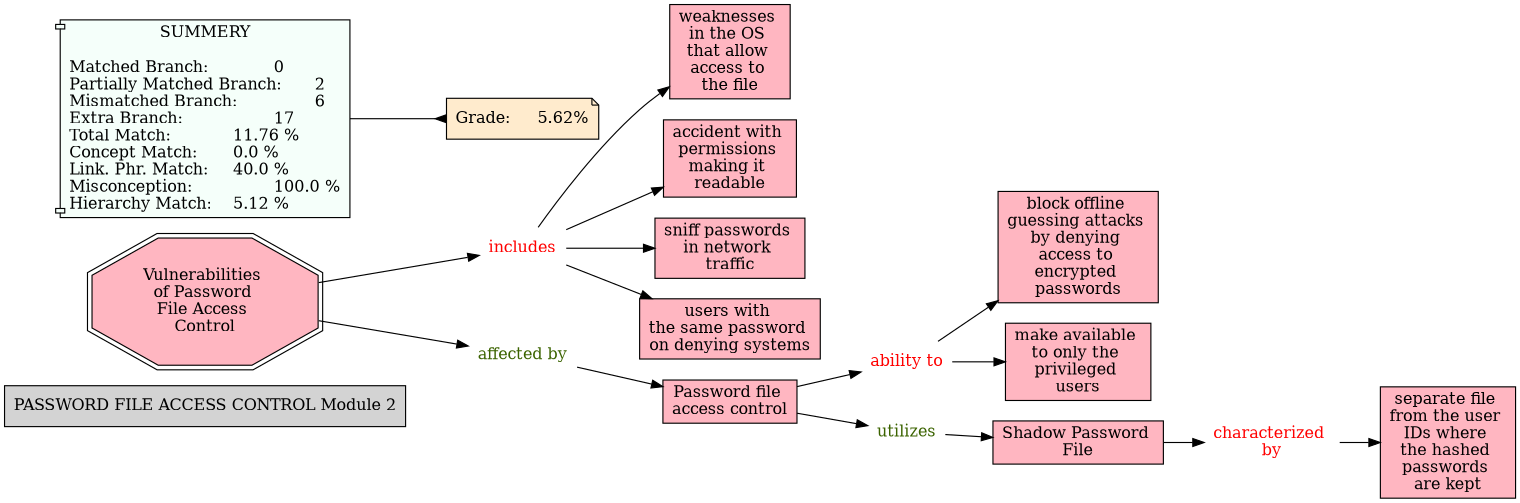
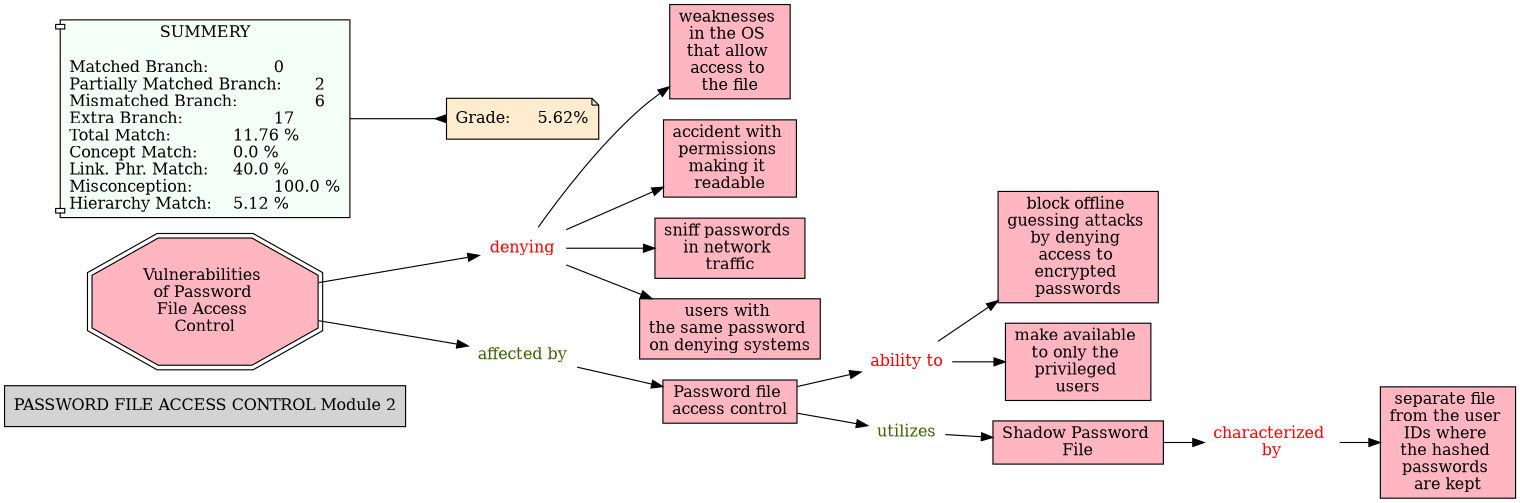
node "includes": label "includes" -> "denying"
